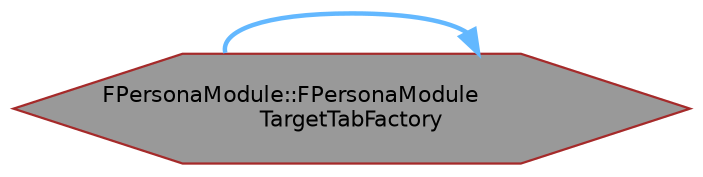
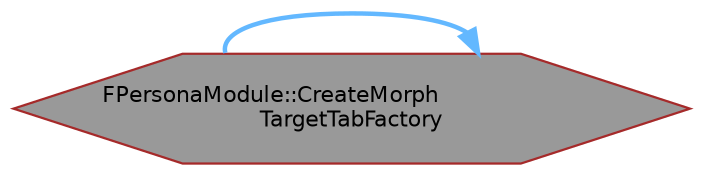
node "FPersonaModule::FPersonaModule TargetTabFactory": label "FPersonaModule::FPersonaModule TargetTabFactory" -> "FPersonaModule::CreateMorph TargetTabFactory"
